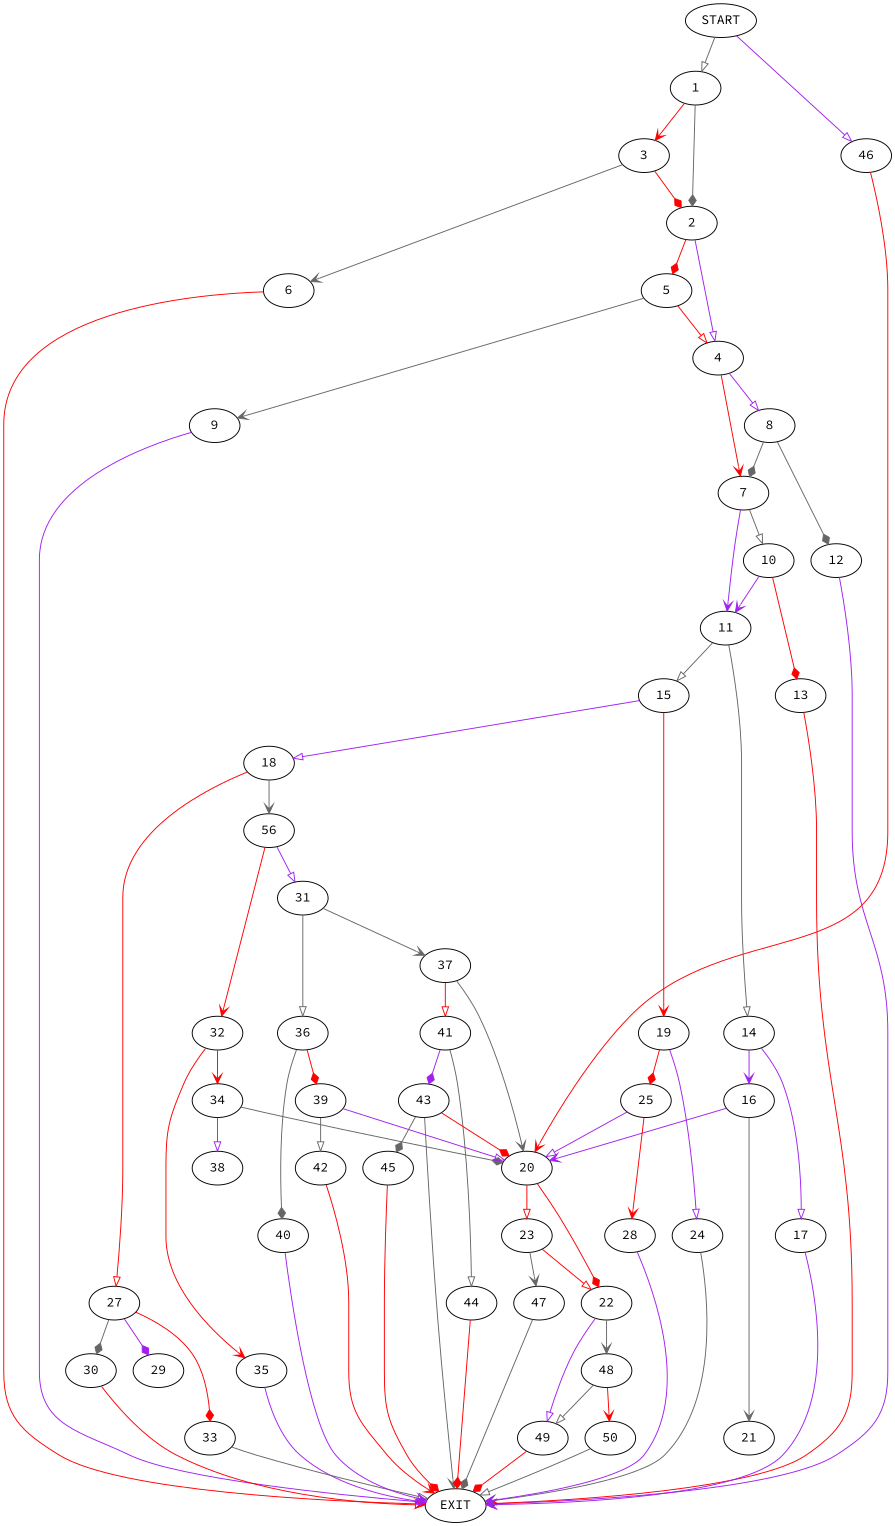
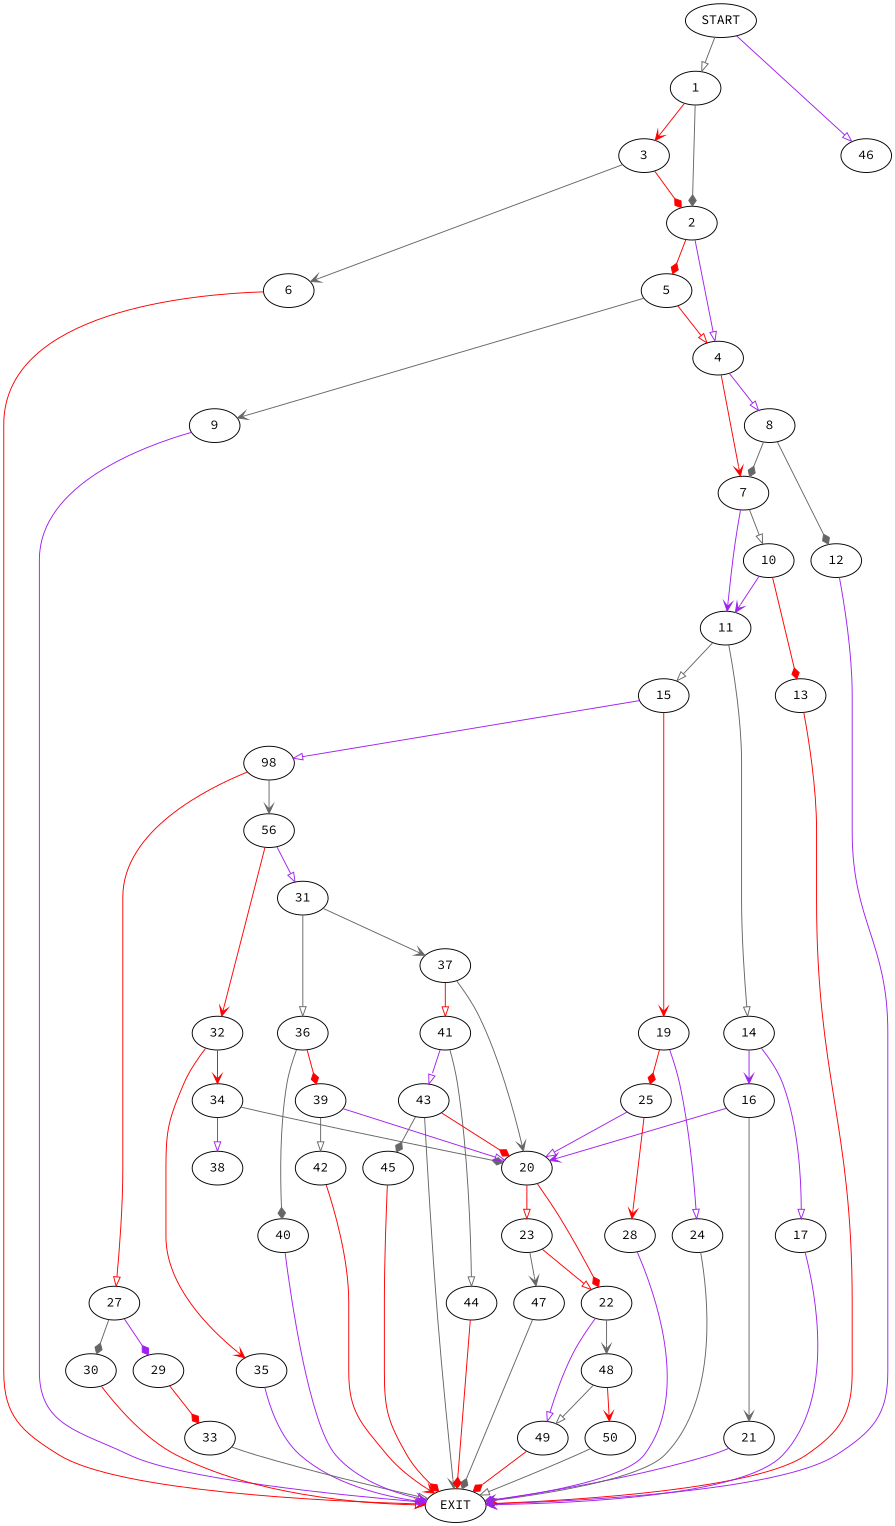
edge "46" -> "20": removed
node "18": label "18" -> "98"
edge "41" -> "43": arrowhead diamond -> onormal
edge "27" -> "33": now "29" -> "33"
edge "21" -> "EXIT": added
